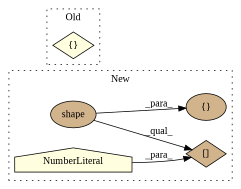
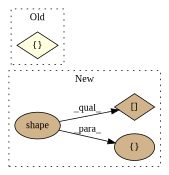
node "NumberLiteral": removed
